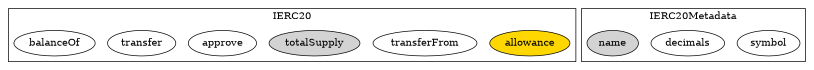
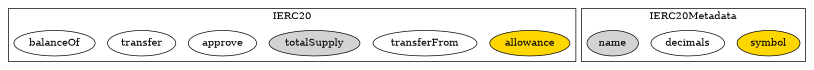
node "symbol": fillcolor white -> gold
